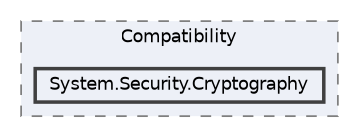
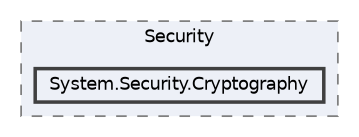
cluster "Compatibility": label "Compatibility" -> "Security"
